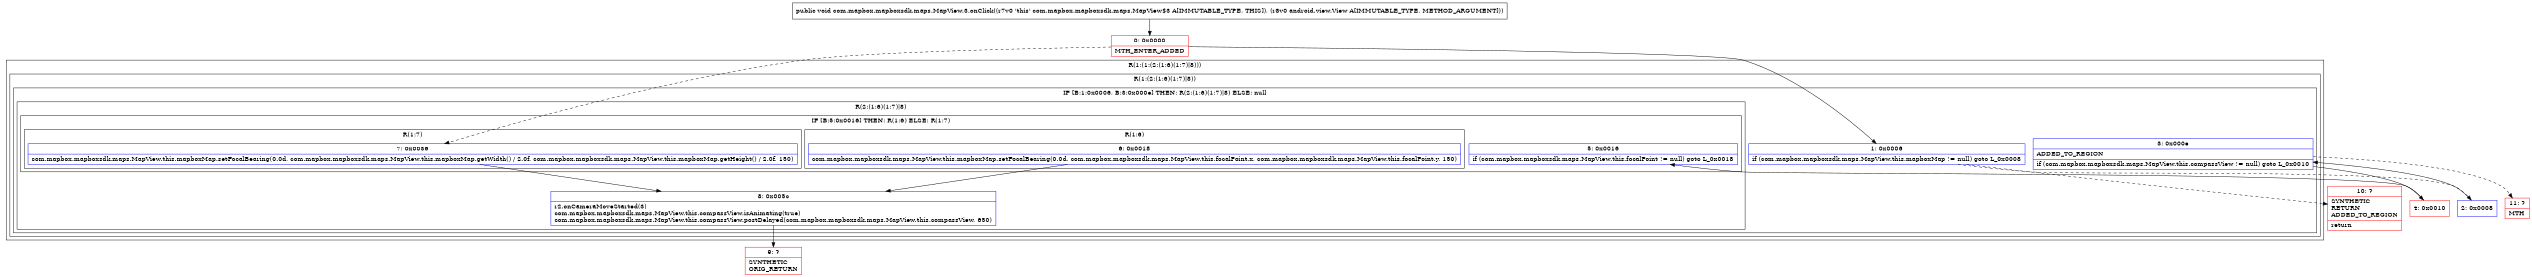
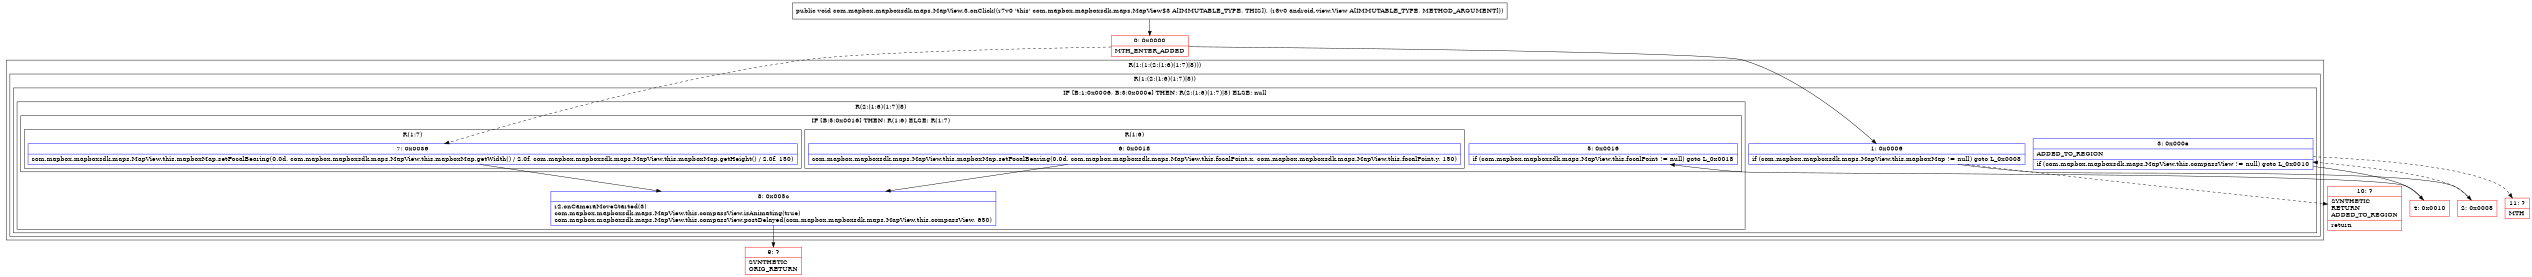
edge "2: 0x0008" -> "3: 0x000e": style solid -> dashed
edge "1: 0x0006" -> "2: 0x0008": style dashed -> solid
node "2: 0x0008": color blue -> red
